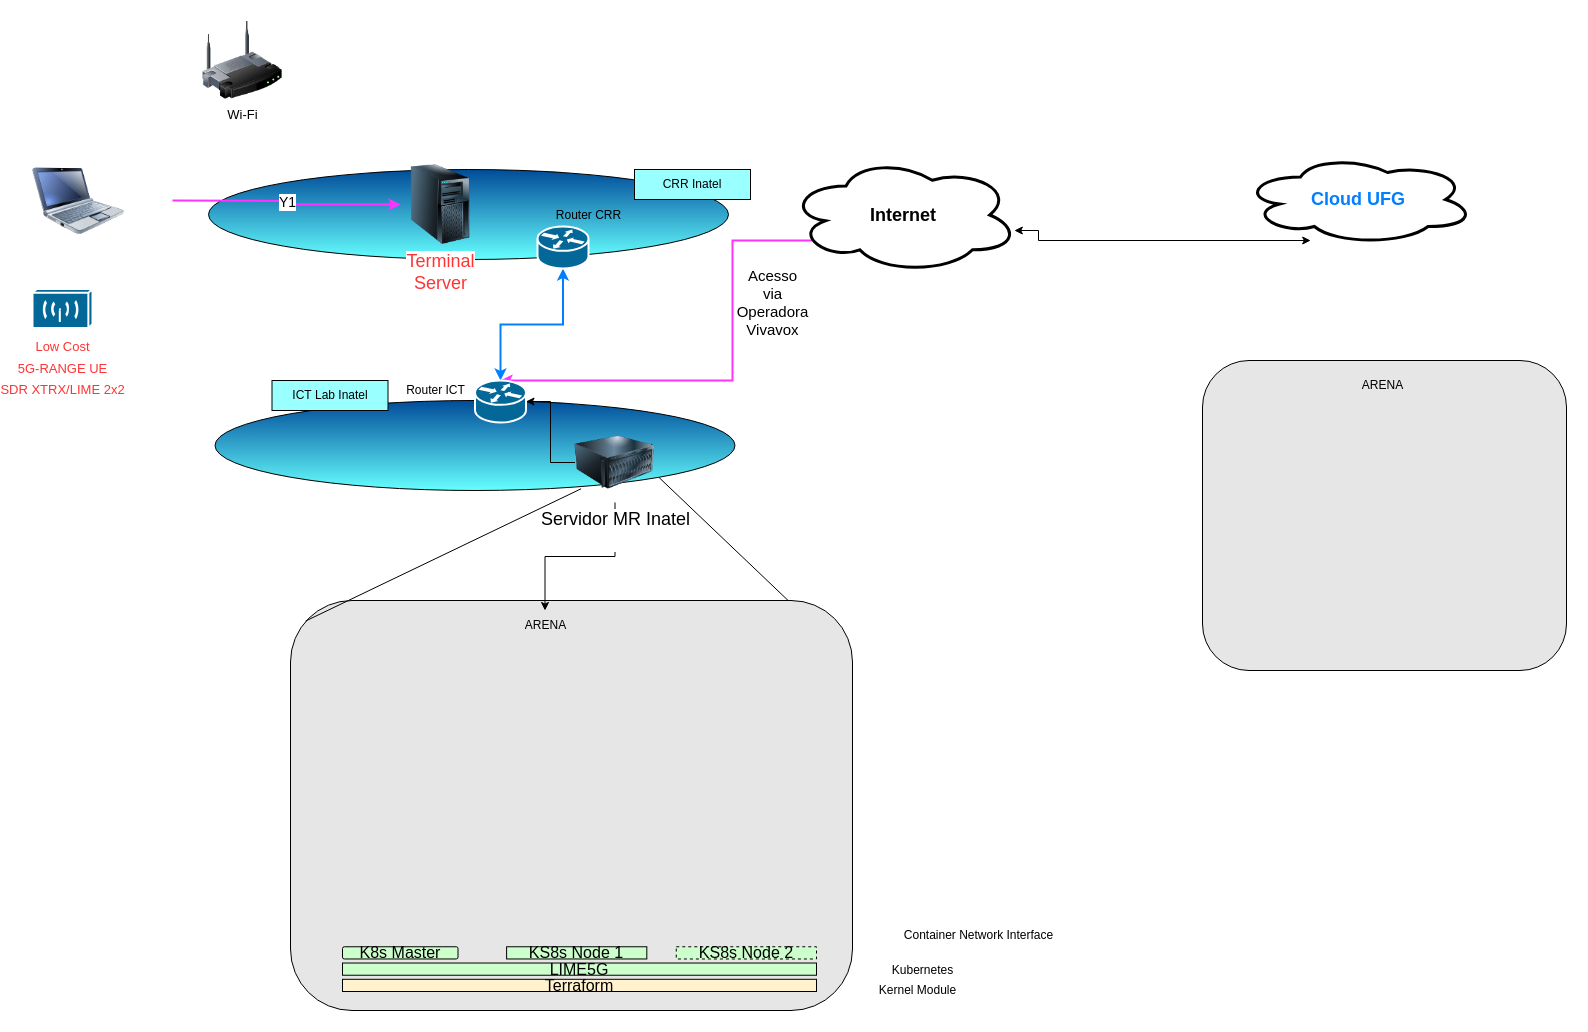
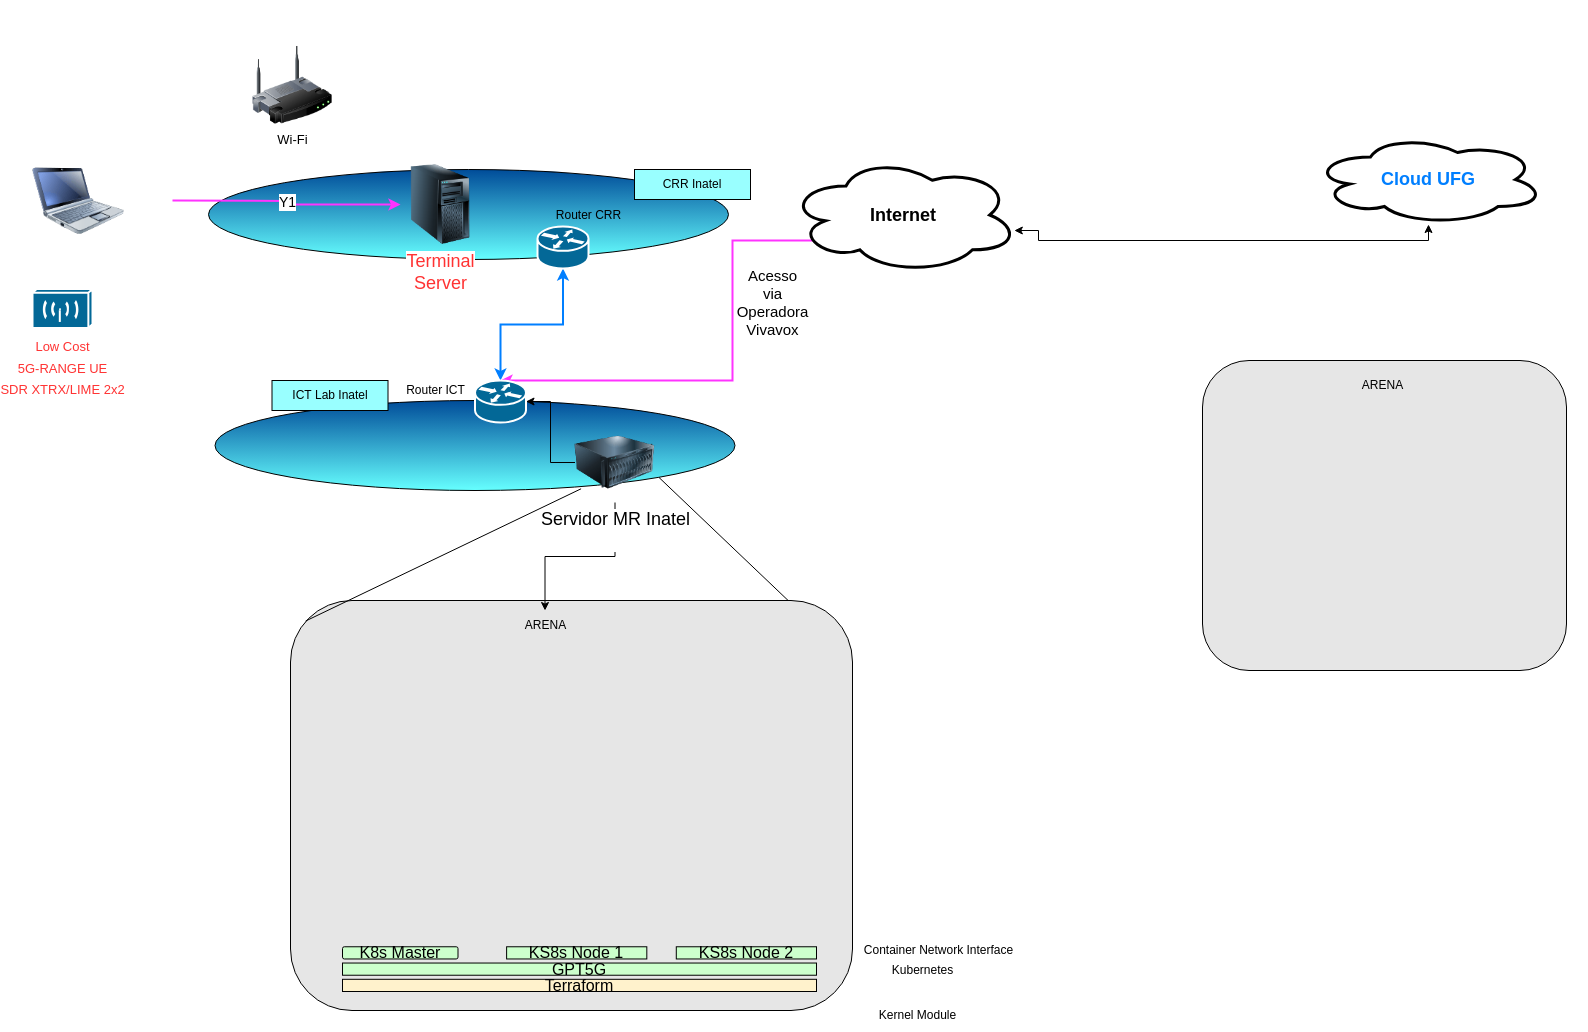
node "Wi-Fi": moved (243, 61) -> (293, 86)
node "Cloud UFG": moved (1359, 200) -> (1429, 180)
node "Container Network Interface": moved (979, 936) -> (939, 951)
node "KS8s Node 2": style dashed -> solid
node "LIME5G": label "LIME5G" -> "GPT5G"
node "Kernel Module": moved (918, 991) -> (918, 1016)
